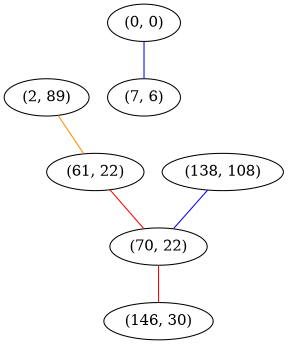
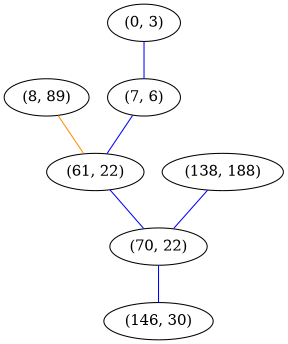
node "(0, 0)": label "(0, 0)" -> "(0, 3)"
node "(2, 89)": label "(2, 89)" -> "(8, 89)"
edge "(7, 6)" -- "(61, 22)": added
node "(138, 108)": label "(138, 108)" -> "(138, 188)"
edge "(61, 22)" -- "(70, 22)": color red -> blue
edge "(70, 22)" -- "(146, 30)": color red -> blue
